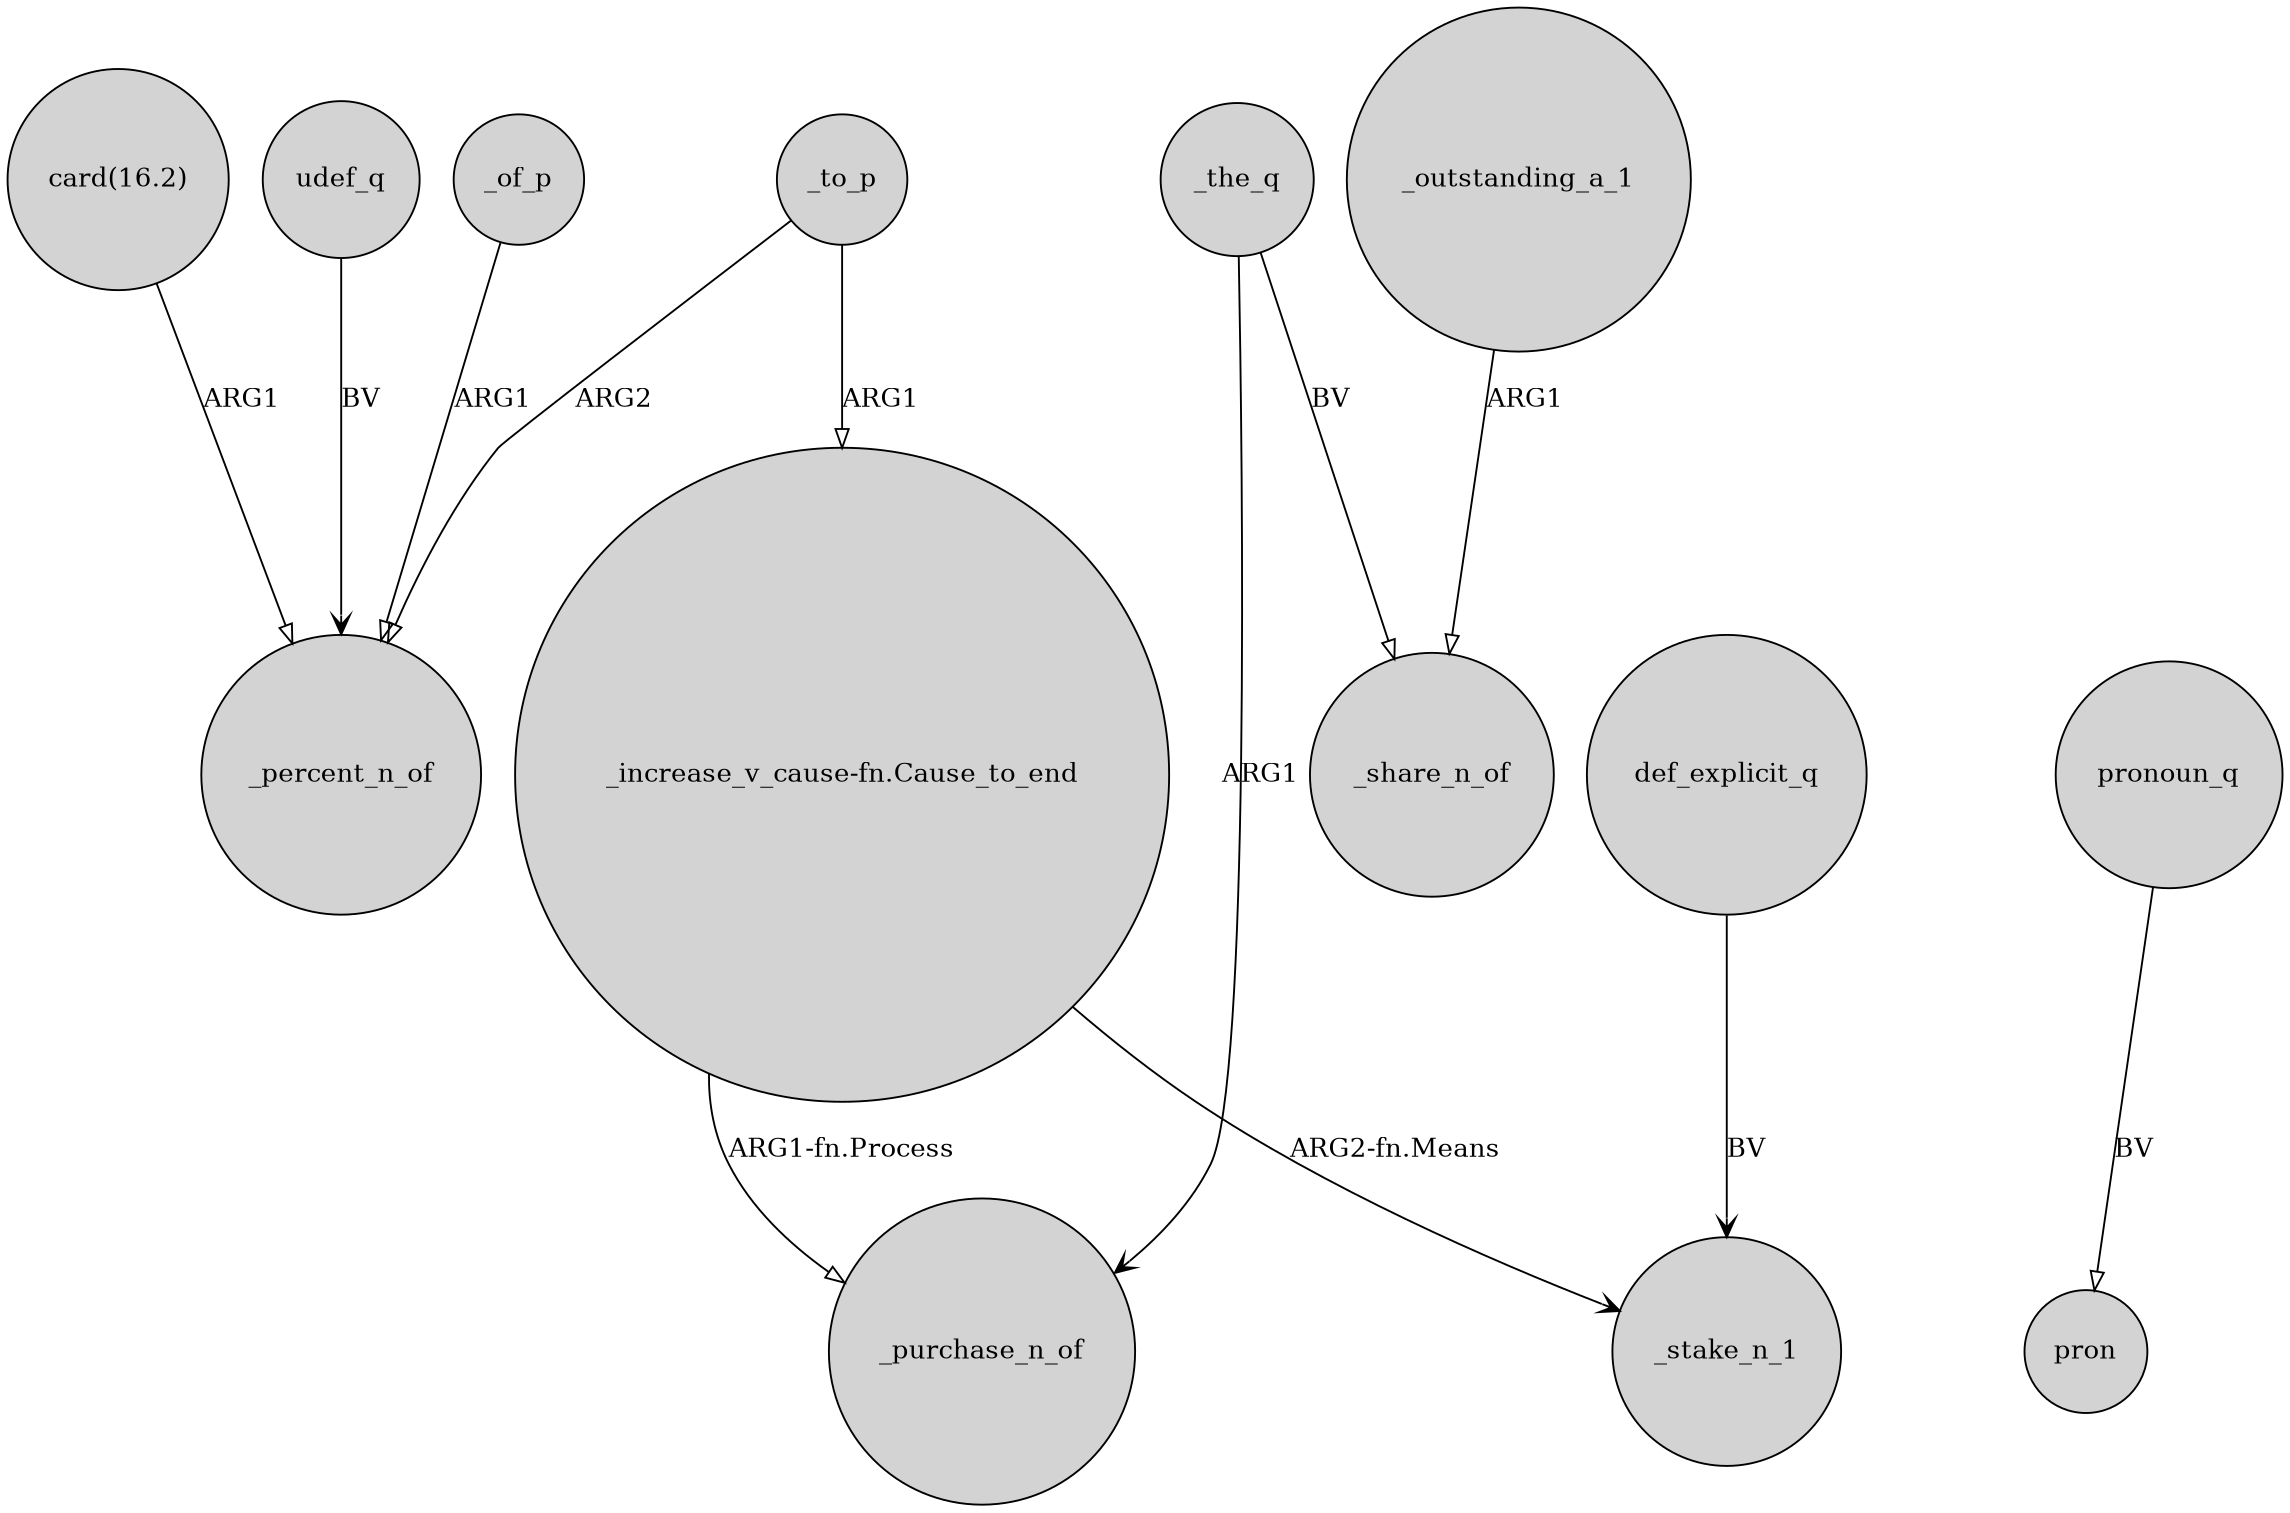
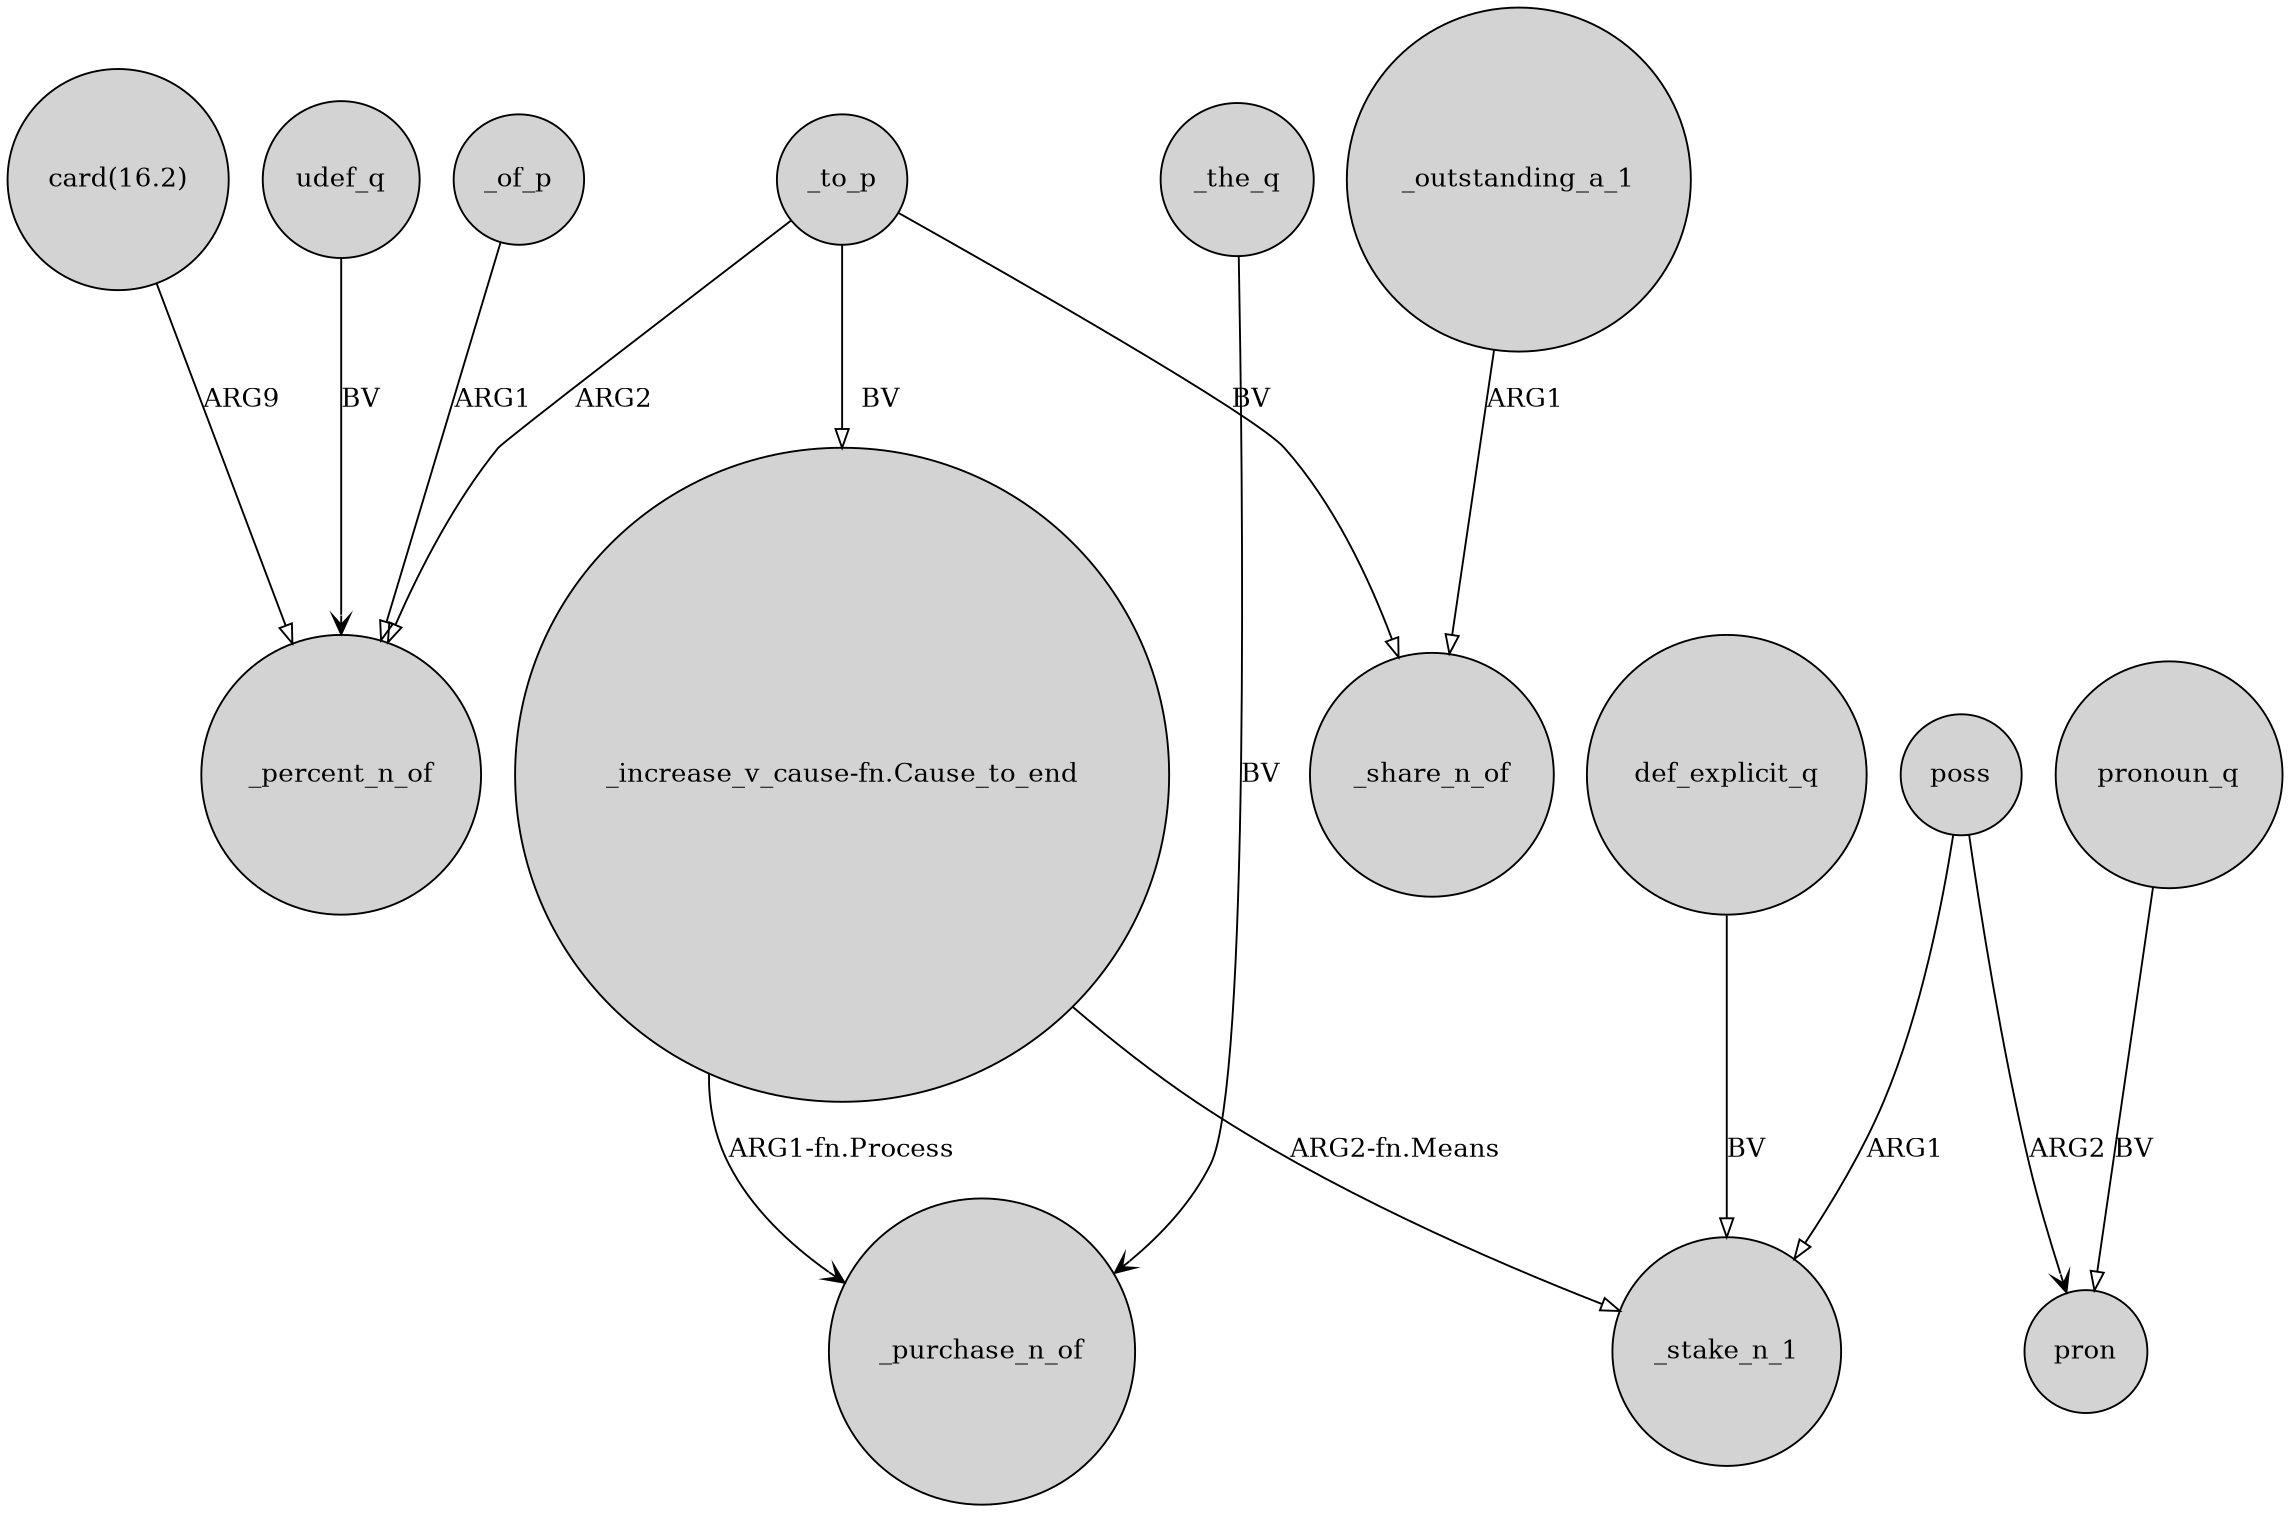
edge "card(16.2)" -> "_percent_n_of": label "ARG1" -> "ARG9"
edge "_to_p" -> "_increase_v_cause-fn.Cause_to_end": label "ARG1" -> "BV"
edge "_the_q" -> "_share_n_of": now "_to_p" -> "_share_n_of"
edge "_the_q" -> "_purchase_n_of": label "ARG1" -> "BV"
node "poss": added
edge "def_explicit_q" -> "_stake_n_1": arrowhead vee -> onormal
edge "_increase_v_cause-fn.Cause_to_end" -> "_stake_n_1": arrowhead vee -> onormal
edge "_increase_v_cause-fn.Cause_to_end" -> "_purchase_n_of": arrowhead onormal -> vee
